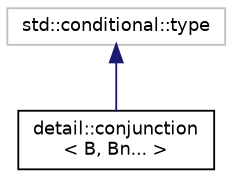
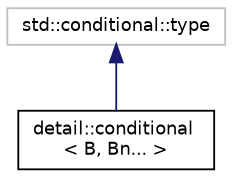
node "detail::conjunction < B, Bn... >": label "detail::conjunction < B, Bn... >" -> "detail::conditional < B, Bn... >"
